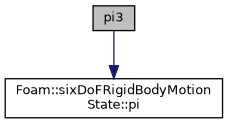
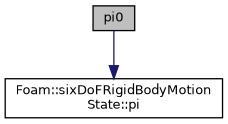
node "pi3": label "pi3" -> "pi0"
